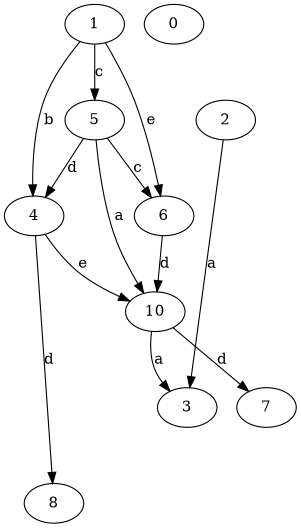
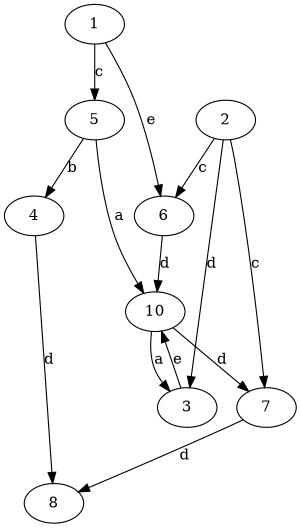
node "0": removed
edge "1" -> "4": removed, label "b"
edge "5" -> "6": now "2" -> "6"
edge "5" -> "4": label "d" -> "b"
edge "2" -> "7": added, label "c"
edge "2" -> "3": label "a" -> "d"
edge "4" -> "10": now "3" -> "10"
edge "7" -> "8": added, label "d"
